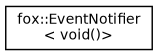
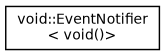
node "fox::EventNotifier < void()>": label "fox::EventNotifier < void()>" -> "void::EventNotifier < void()>"
